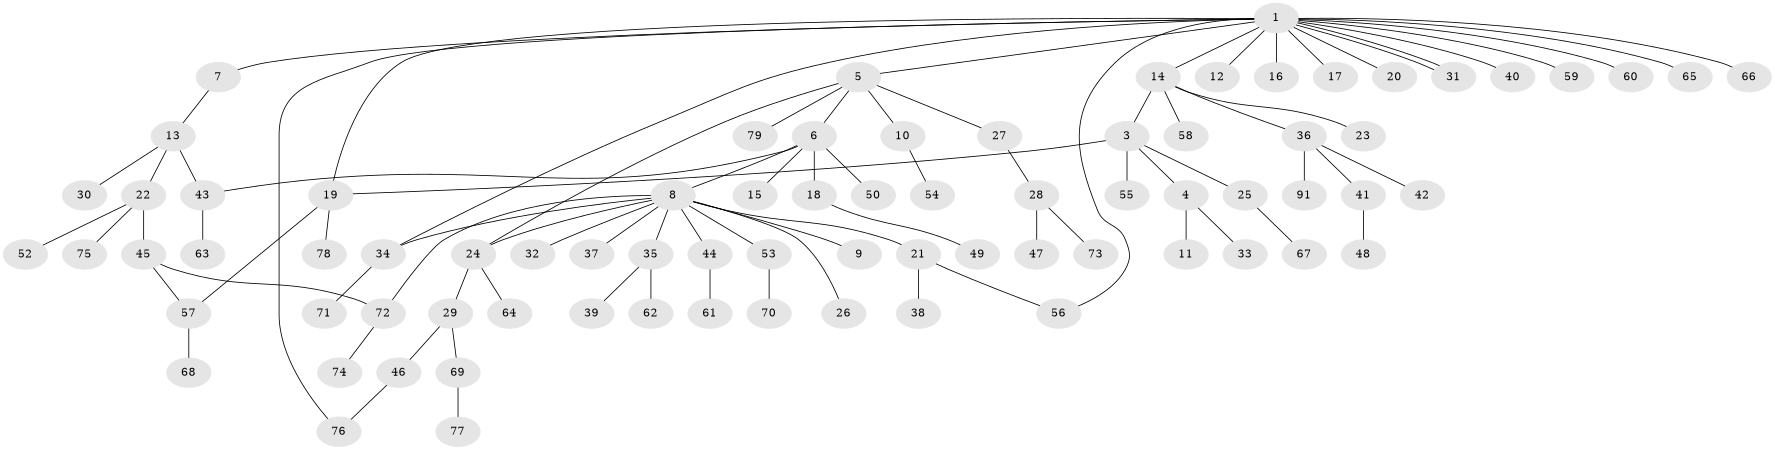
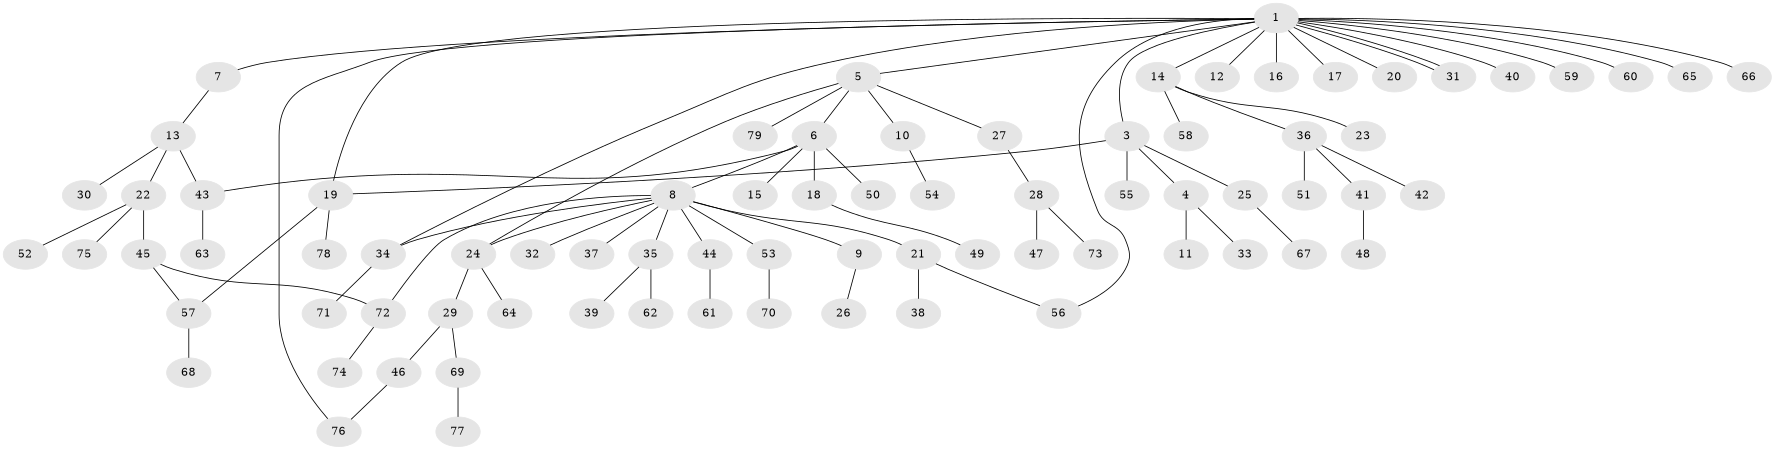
edge "14" -- "3": now "1" -- "3"
node "91": label "91" -> "51"
edge "8" -- "26": now "9" -- "26"
